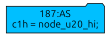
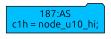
node "187:AS c1h = node_u20_hi;": label "187:AS c1h = node_u20_hi;" -> "187:AS c1h = node_u10_hi;"
